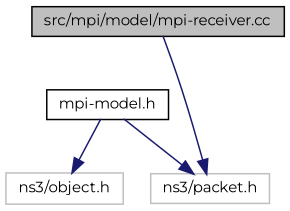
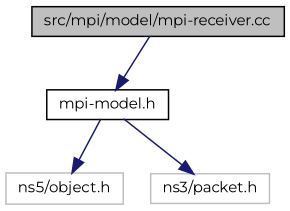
edge "src/mpi/model/mpi-receiver.cc" -> "ns3/packet.h": now "src/mpi/model/mpi-receiver.cc" -> "mpi-model.h"
node "ns3/object.h": label "ns3/object.h" -> "ns5/object.h"
